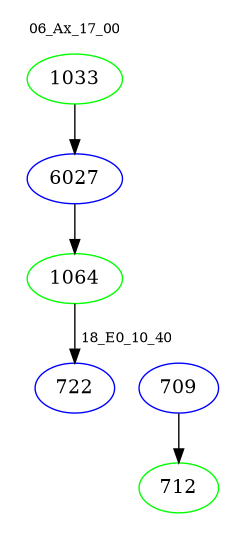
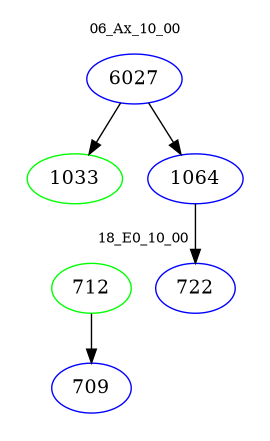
cluster "06_Ax_17_00": label "06_Ax_17_00" -> "06_Ax_10_00"
edge "1033" -> "6027": reversed
node "1064": color green -> blue
cluster "18_E0_10_40": label "18_E0_10_40" -> "18_E0_10_00"
edge "709" -> "712": reversed
